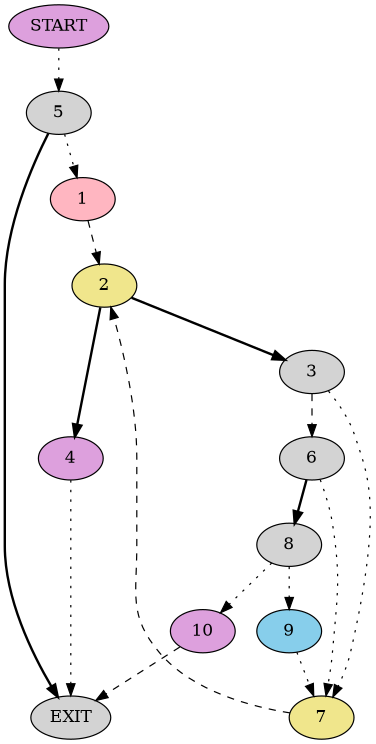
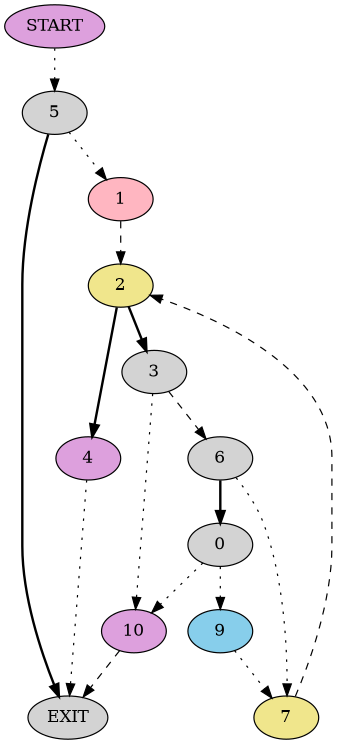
edge "3" -> "7": now "3" -> "10"
node "8": label "8" -> "0"
